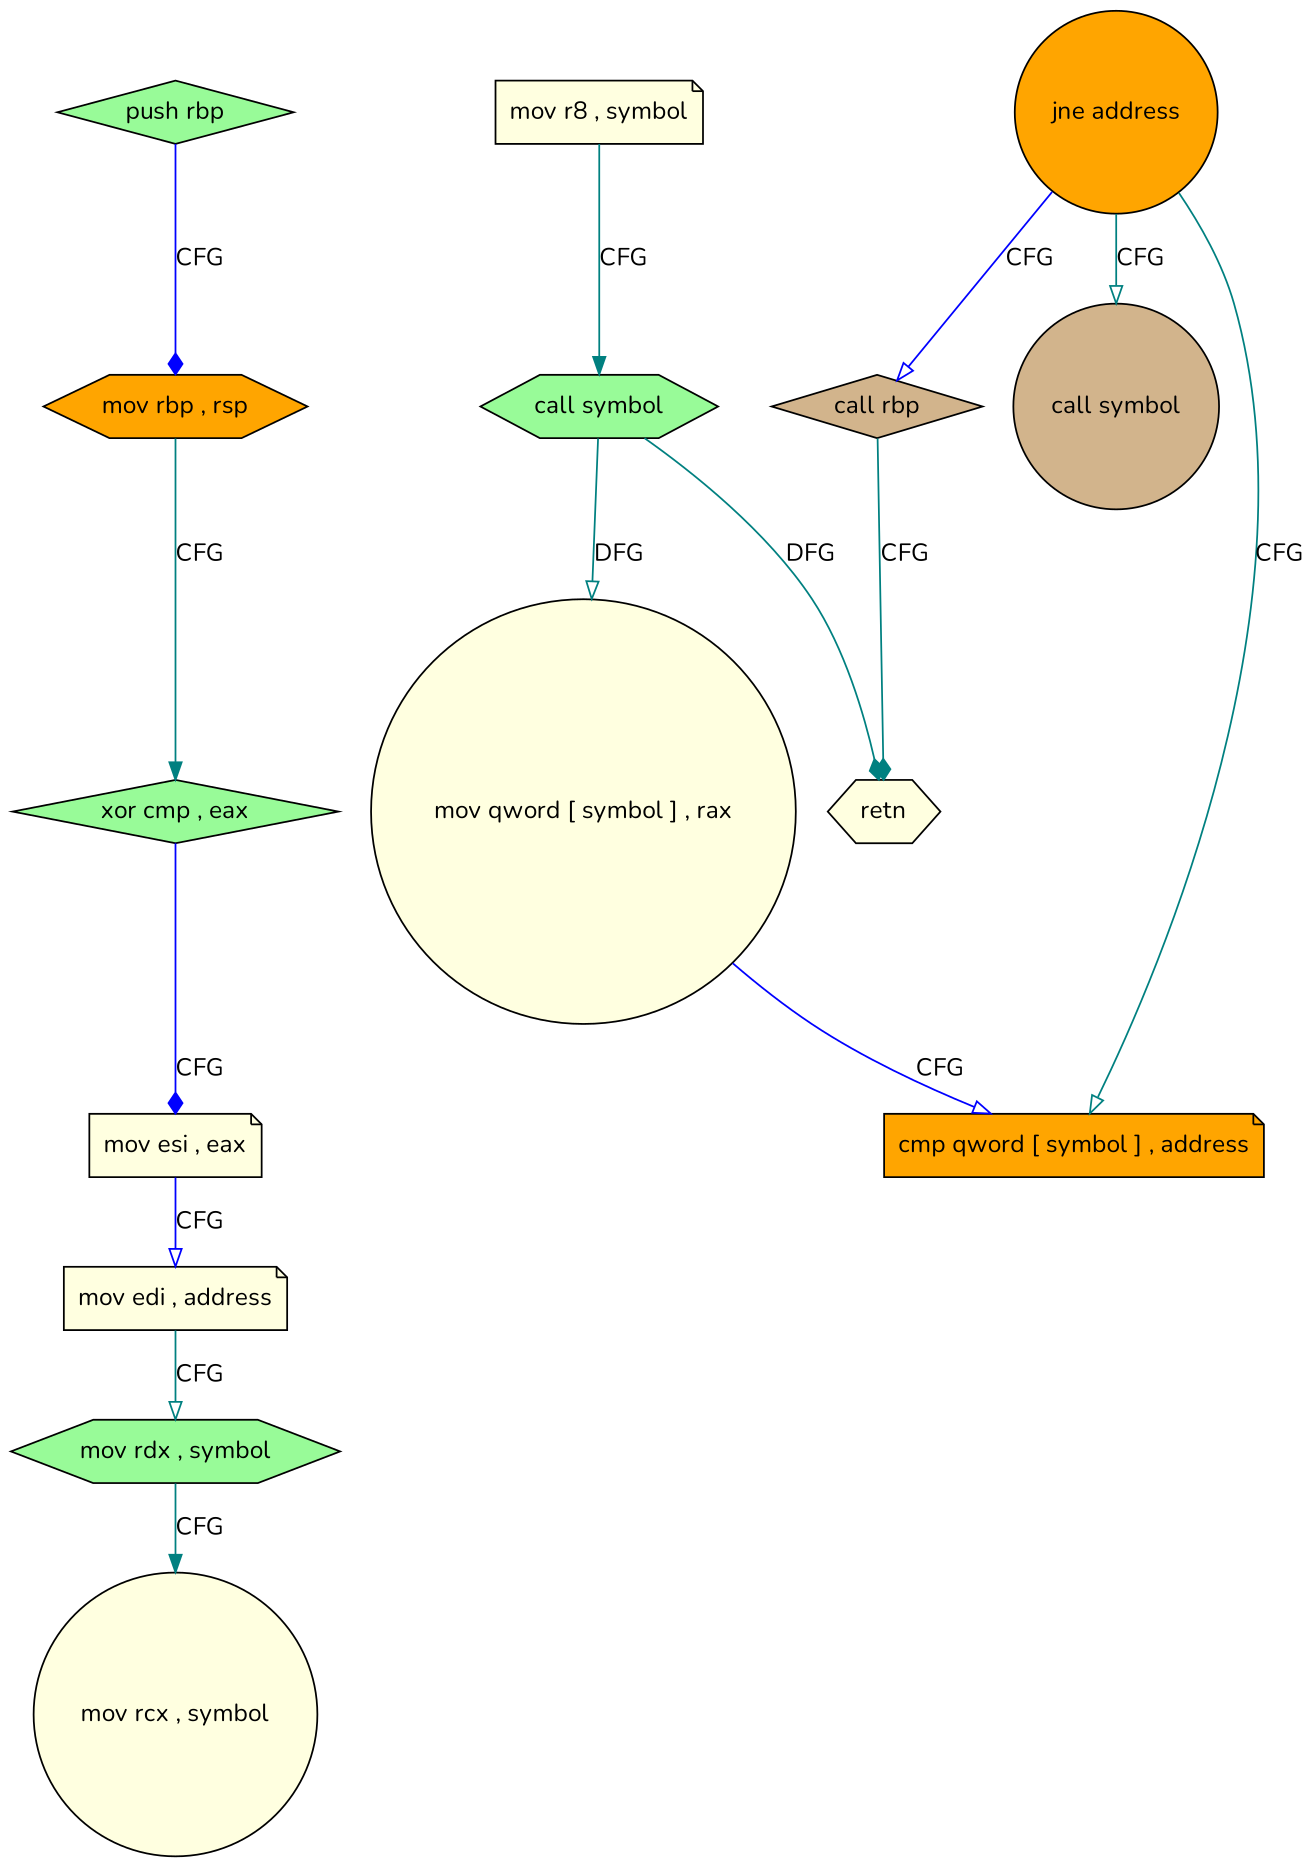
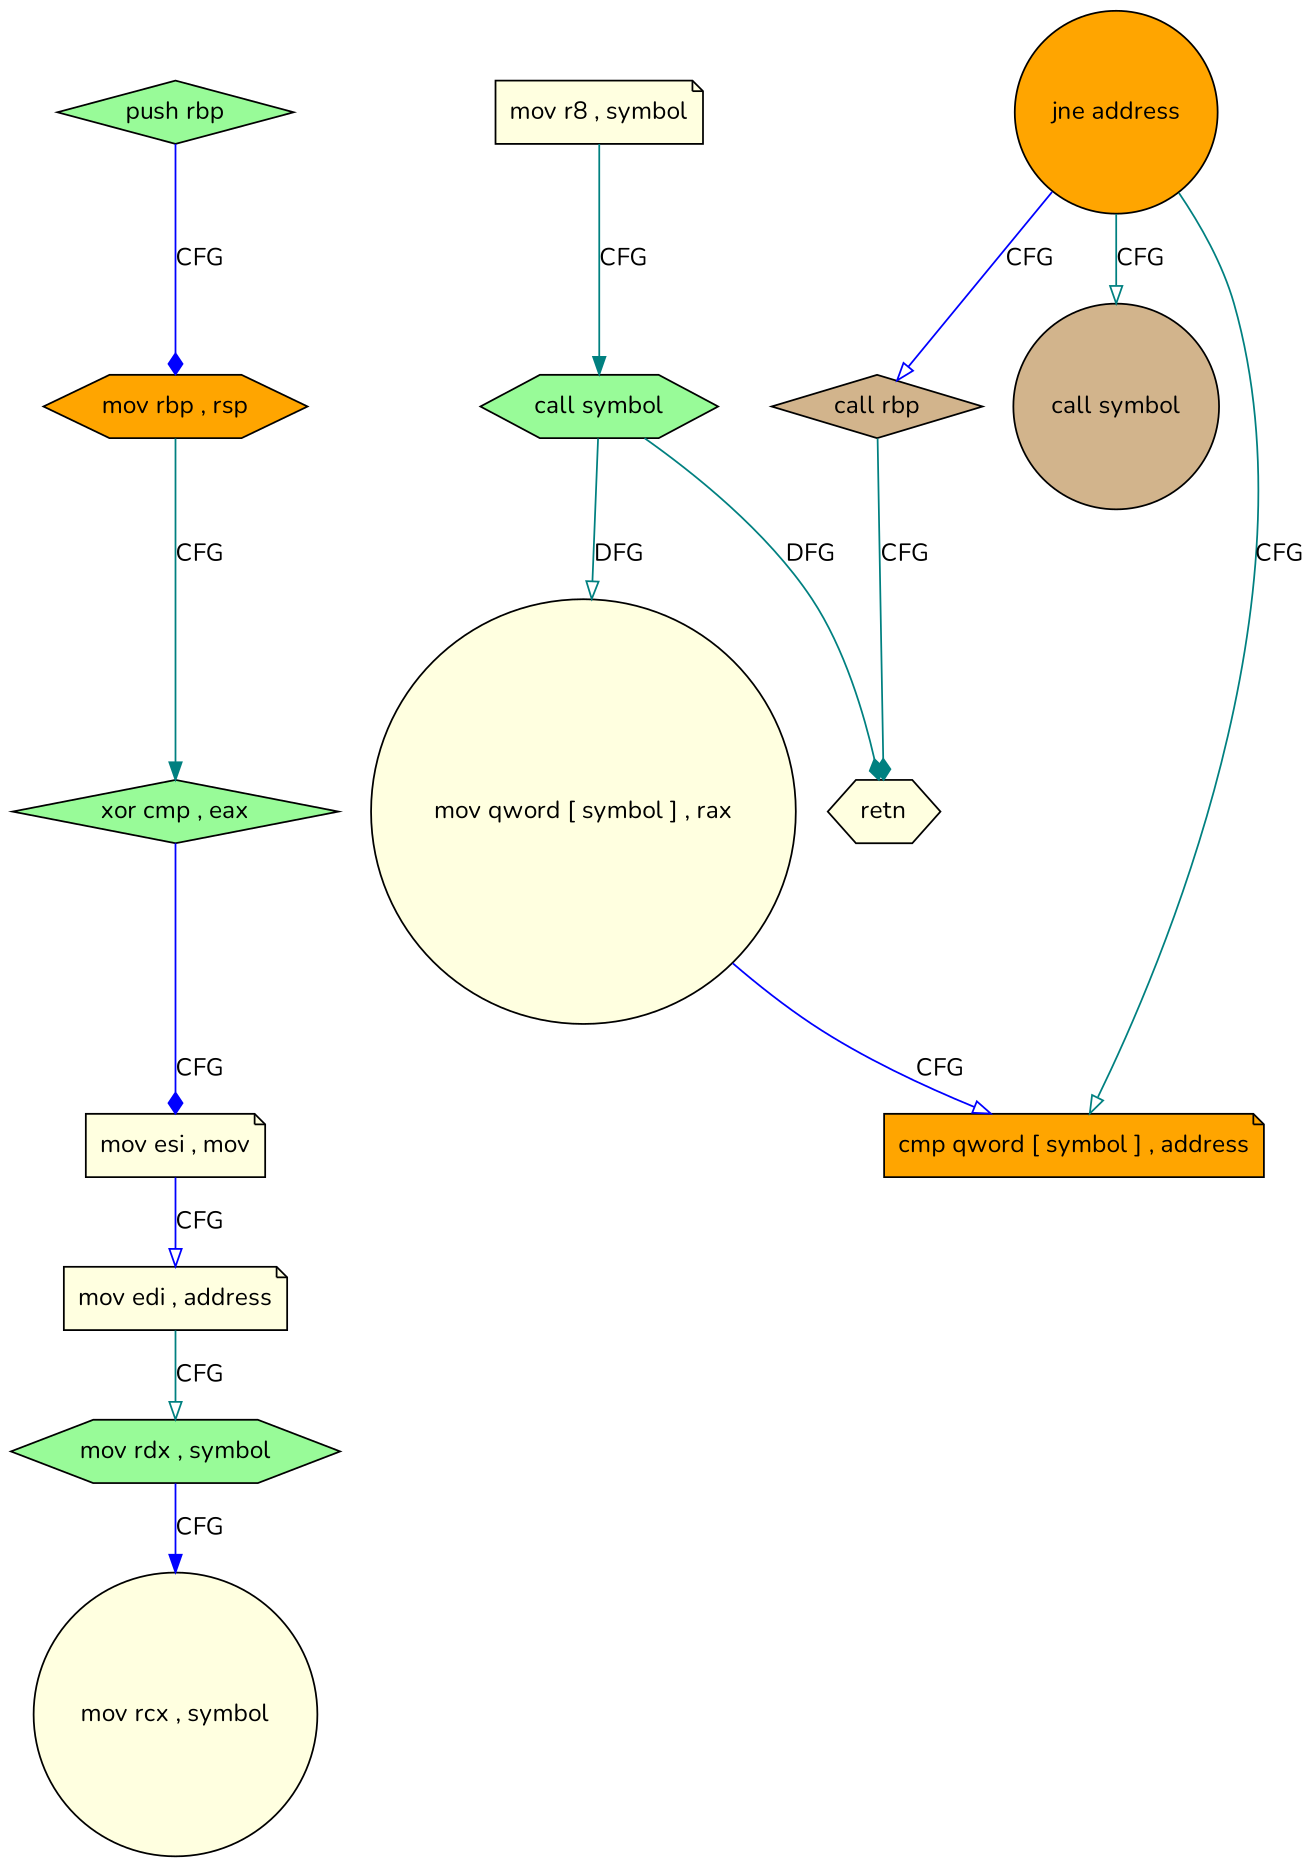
node "mov esi , eax": label "mov esi , eax" -> "mov esi , mov"
edge "mov rdx , symbol" -> "mov rcx , symbol": color teal -> blue
